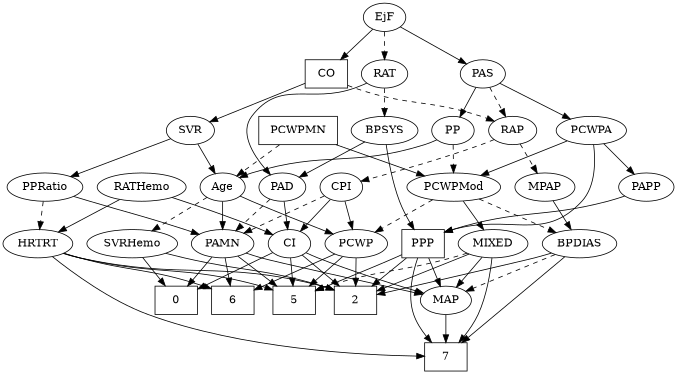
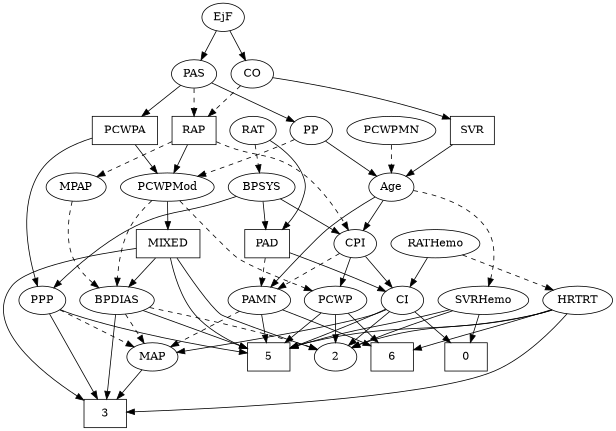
edge "EjF" -> "RAT": removed
node "CO": shape box -> ellipse
node "SVR": shape ellipse -> box
node "PCWPMN": shape box -> ellipse
node "RAP": shape ellipse -> box
node "PCWPA": shape ellipse -> box
edge "PCWPMN" -> "PCWPMod": now "RAP" -> "PCWPMod"
node "PPRatio": removed
node "PAD": shape ellipse -> box
node "PAPP": removed
edge "Age" -> "PCWP": now "Age" -> "CPI"
edge "MPAP" -> "BPDIAS": style solid -> dashed
edge "RATHemo" -> "HRTRT": style solid -> dashed
edge "BPSYS" -> "CPI": added
node "PPP": shape box -> ellipse
node "MIXED": shape ellipse -> box
edge "PPP" -> "2": removed
edge "MIXED" -> "MAP": now "MIXED" -> "BPDIAS"
edge "PAMN" -> "0": removed
edge "MIXED" -> "5": style dashed -> solid
edge "BPDIAS" -> "2": style solid -> dashed
edge "PPP" -> "MAP": style solid -> dashed
edge "PAMN" -> "MAP": style solid -> dashed
node "2": shape box -> ellipse
edge "SVRHemo" -> "5": added
edge "BPDIAS" -> "5": added
node "7": label "7" -> "3"
